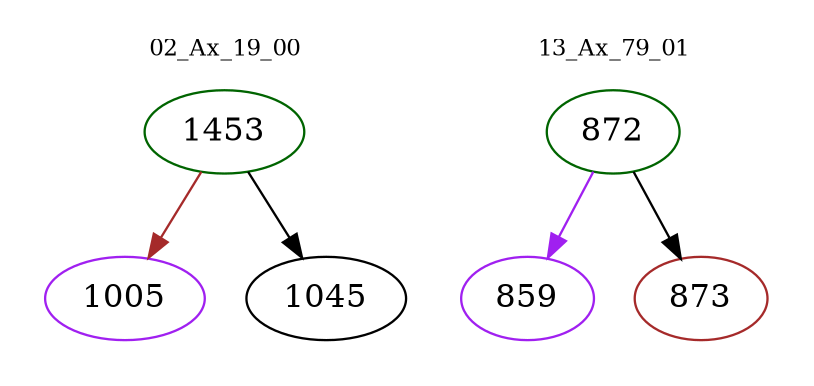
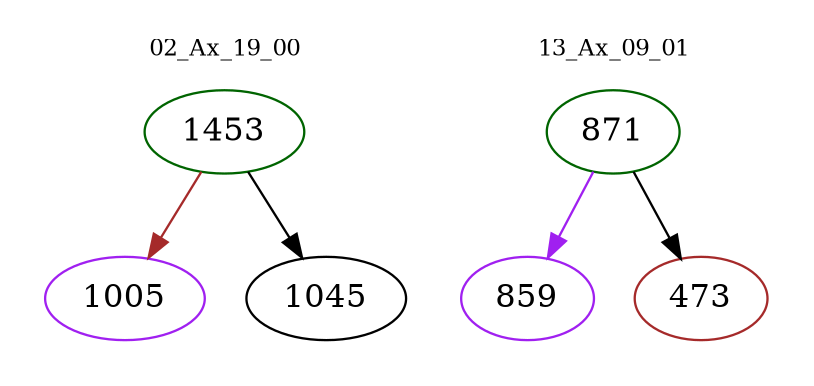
cluster "13_Ax_79_01": label "13_Ax_79_01" -> "13_Ax_09_01"
node "872": label "872" -> "871"
node "873": label "873" -> "473"
